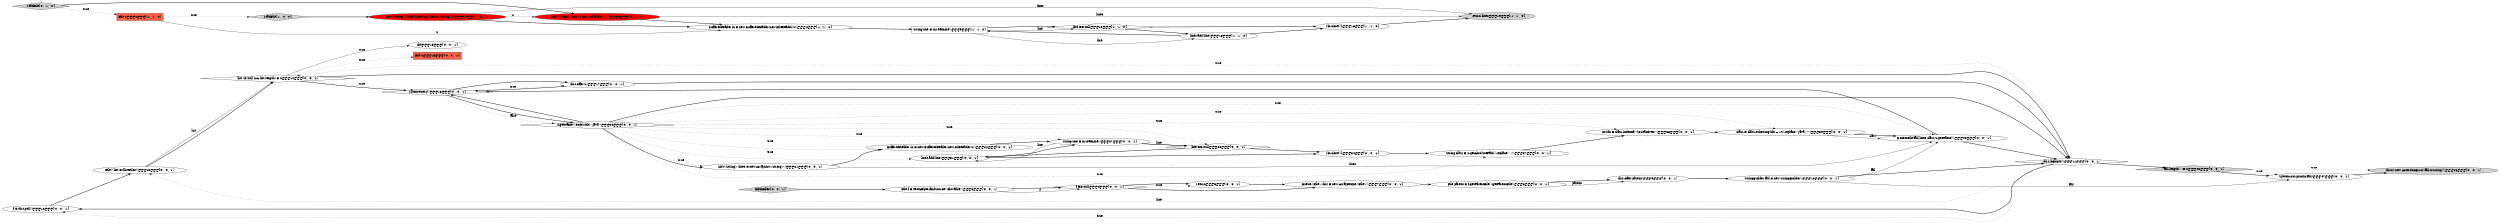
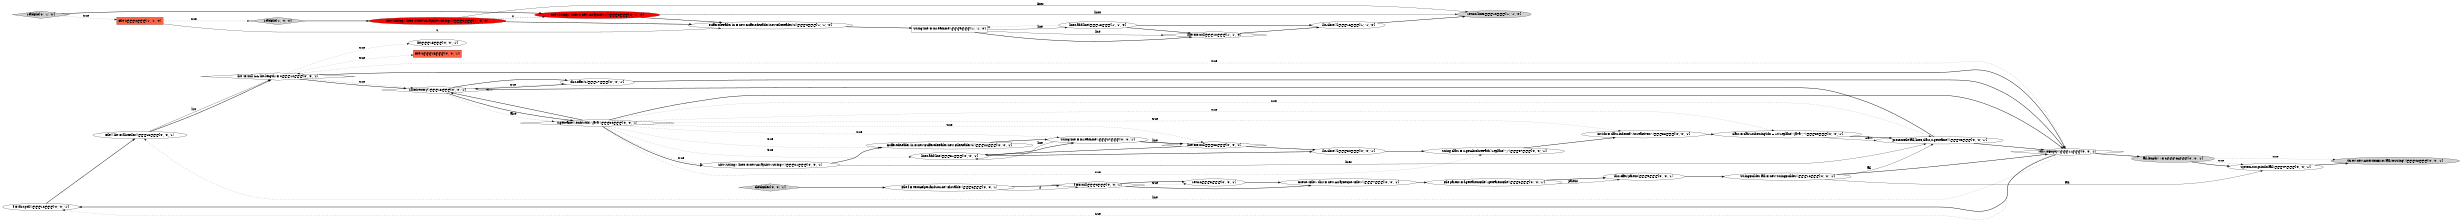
edge "line == null@@@10@@@['1', '1', '0']" -> "lines.add(line)@@@13@@@['1', '1', '0']": reversed
edge "lines.add(line)@@@13@@@['1', '1', '0']" -> "String line = in.readLine()@@@9@@@['1', '1', '0']": style bold -> dotted
edge "list != null && list.length != 0@@@14@@@['0', '0', '1']" -> "list@@@15@@@['0', '0', '1']": style solid -> dotted
node "fail.length() != 0@@@46@@@['0', '0', '1']": shape diamond -> ellipse
